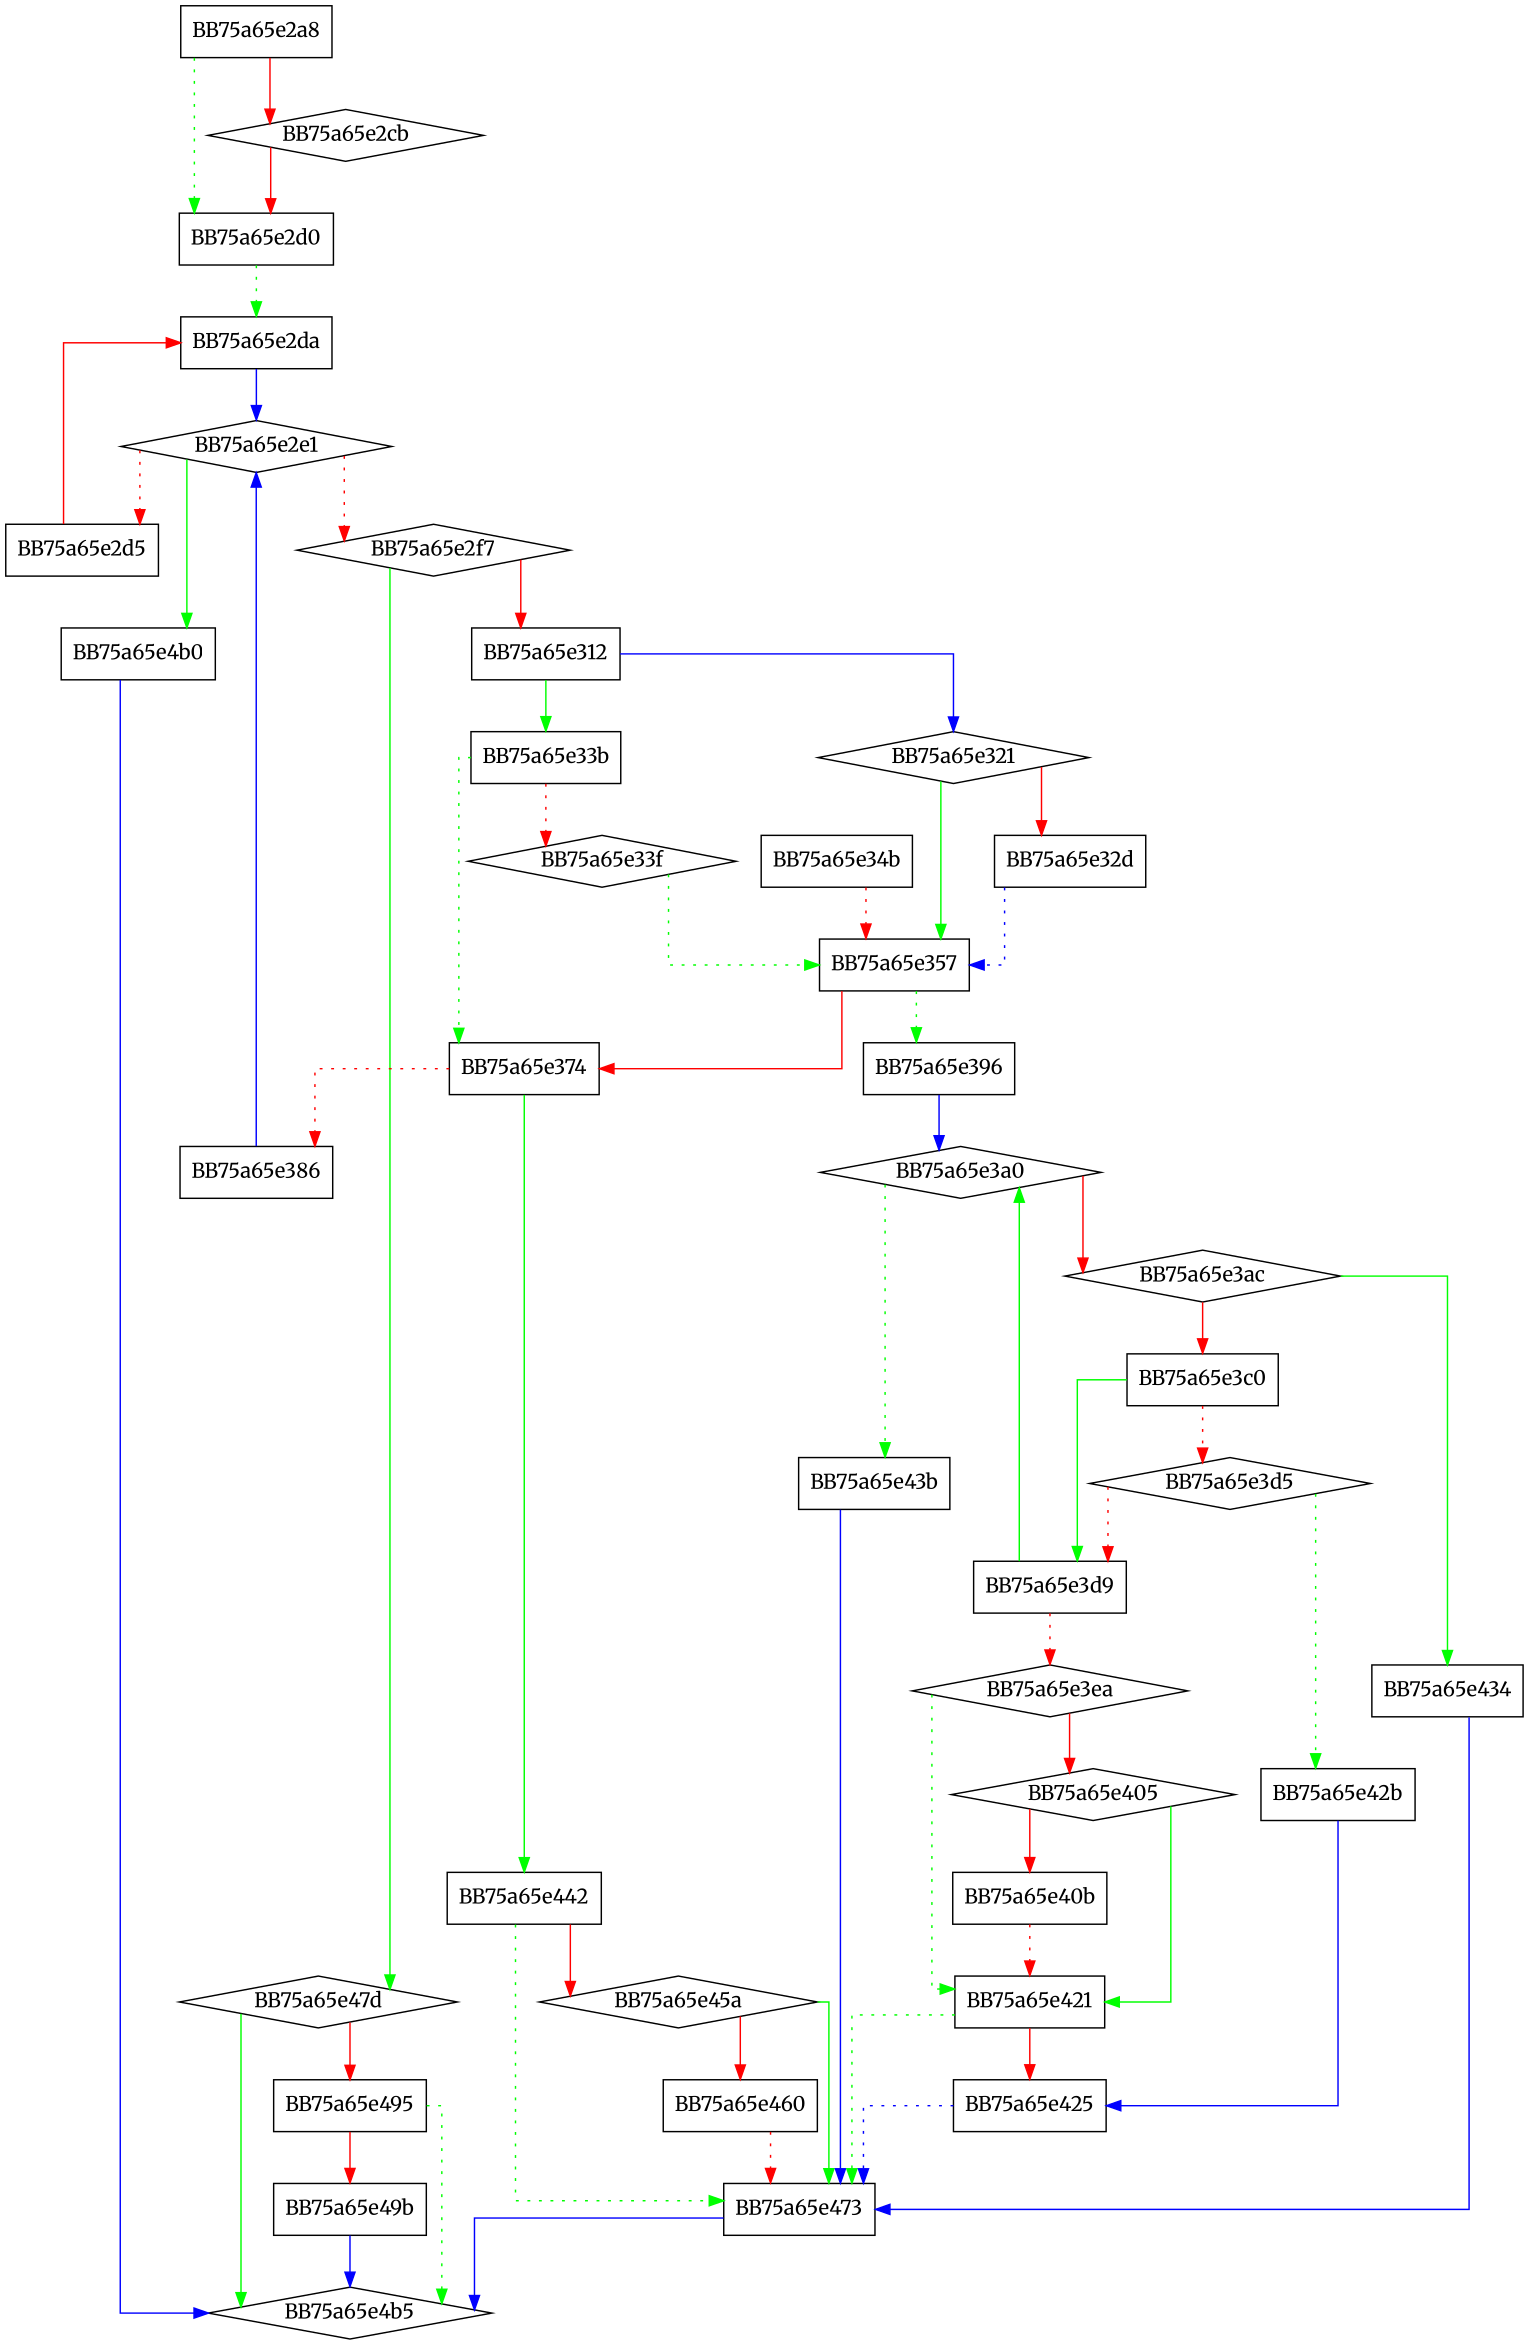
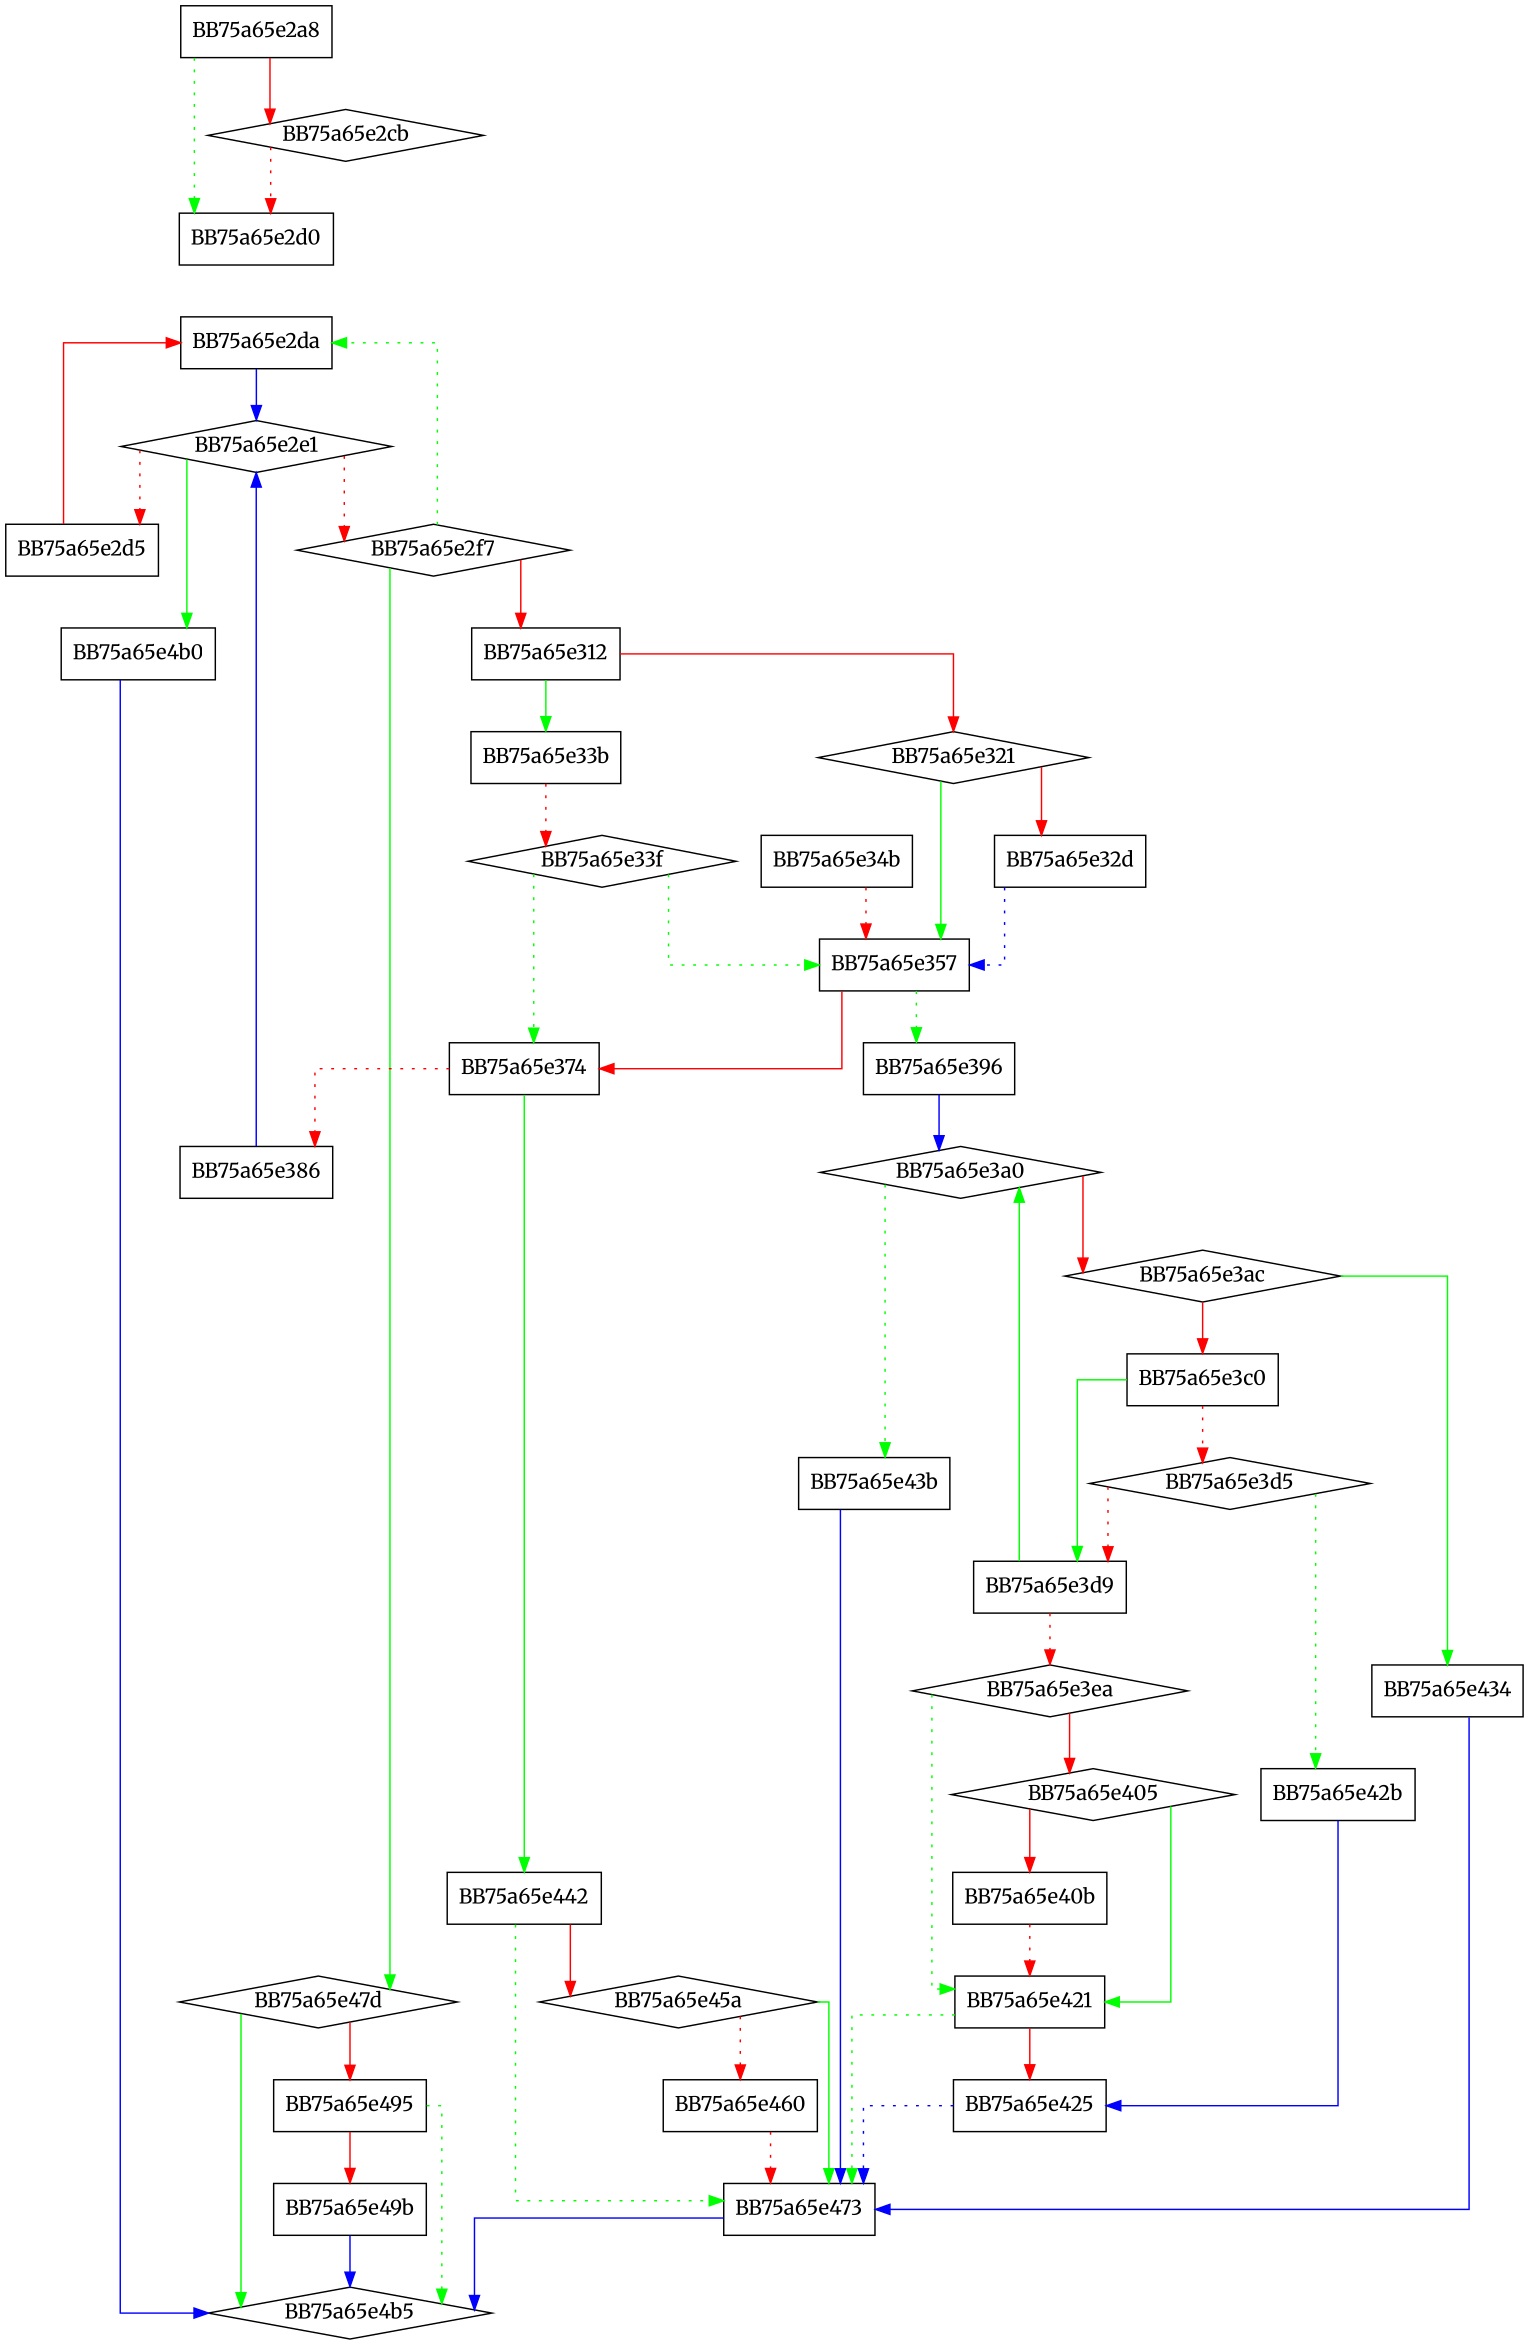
edge "BB75a65e2cb" -> "BB75a65e2d0": style solid -> dotted
edge "BB75a65e2d0" -> "BB75a65e2da": now "BB75a65e2f7" -> "BB75a65e2da"
edge "BB75a65e312" -> "BB75a65e321": color blue -> red
edge "BB75a65e33b" -> "BB75a65e374": now "BB75a65e33f" -> "BB75a65e374"
edge "BB75a65e45a" -> "BB75a65e460": style solid -> dotted
